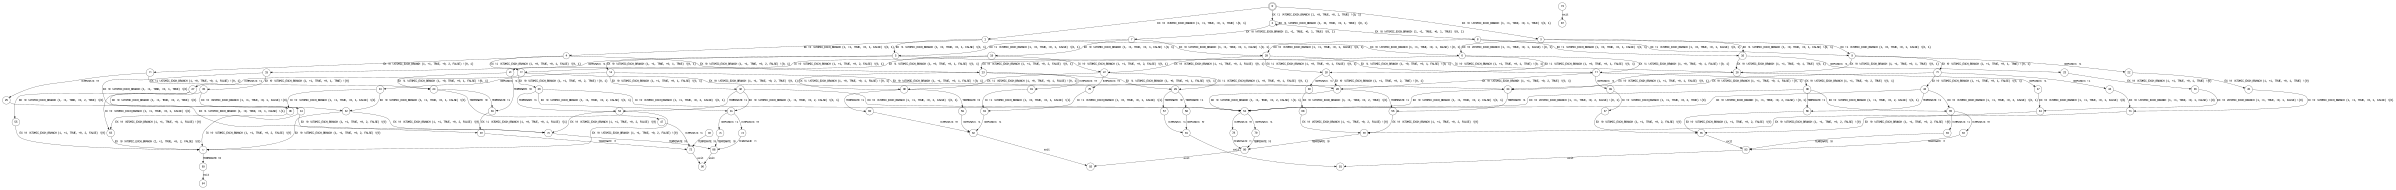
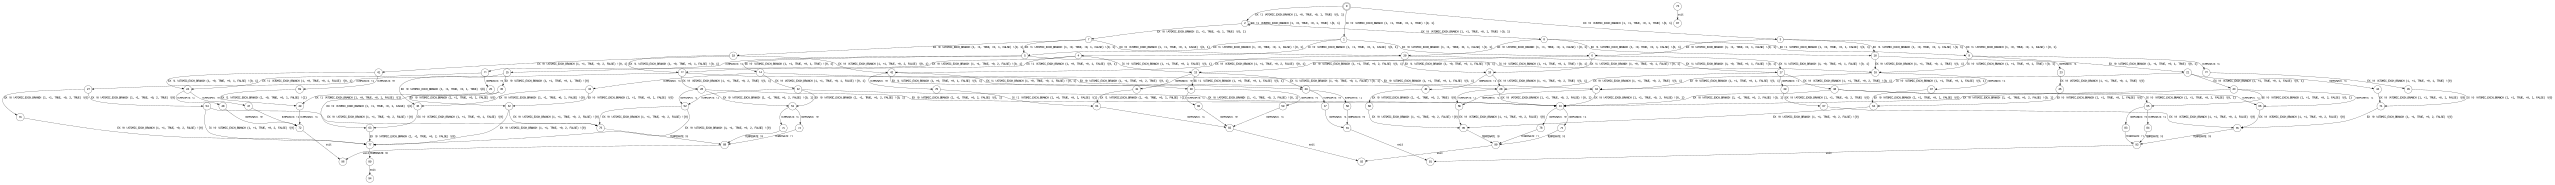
edge "24" -> "69": now "24" -> "48"
edge "85" -> "93": label "exit" -> "TERMINATE !0"
